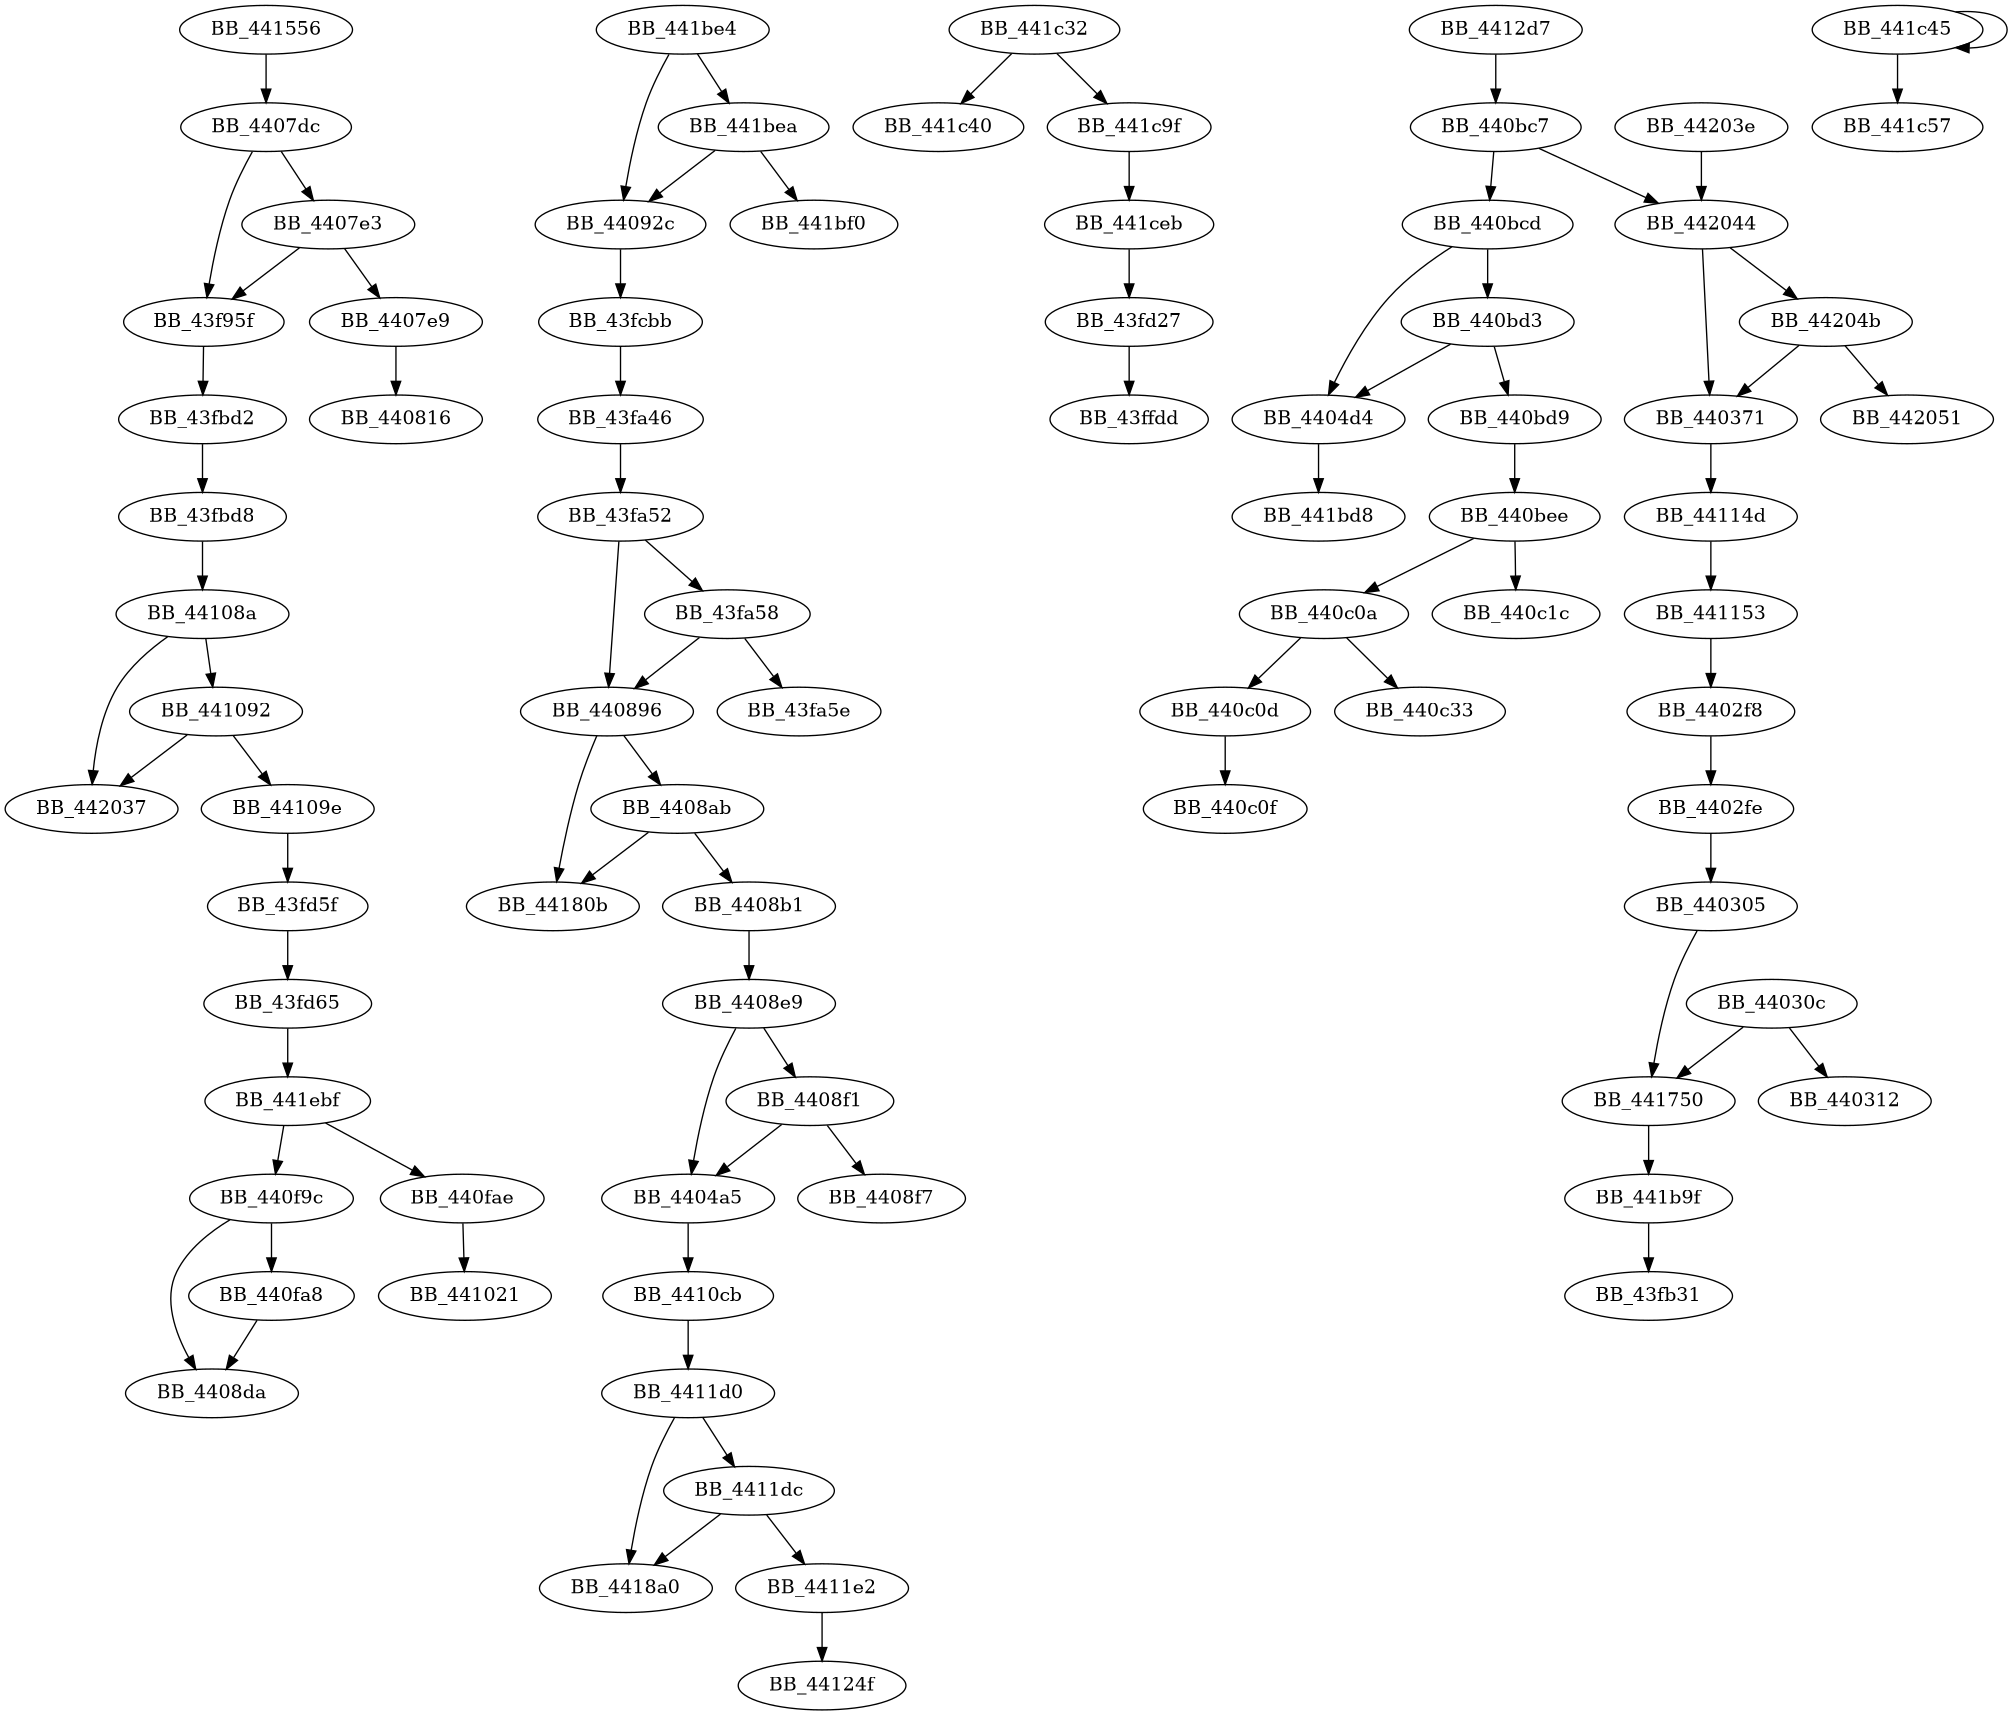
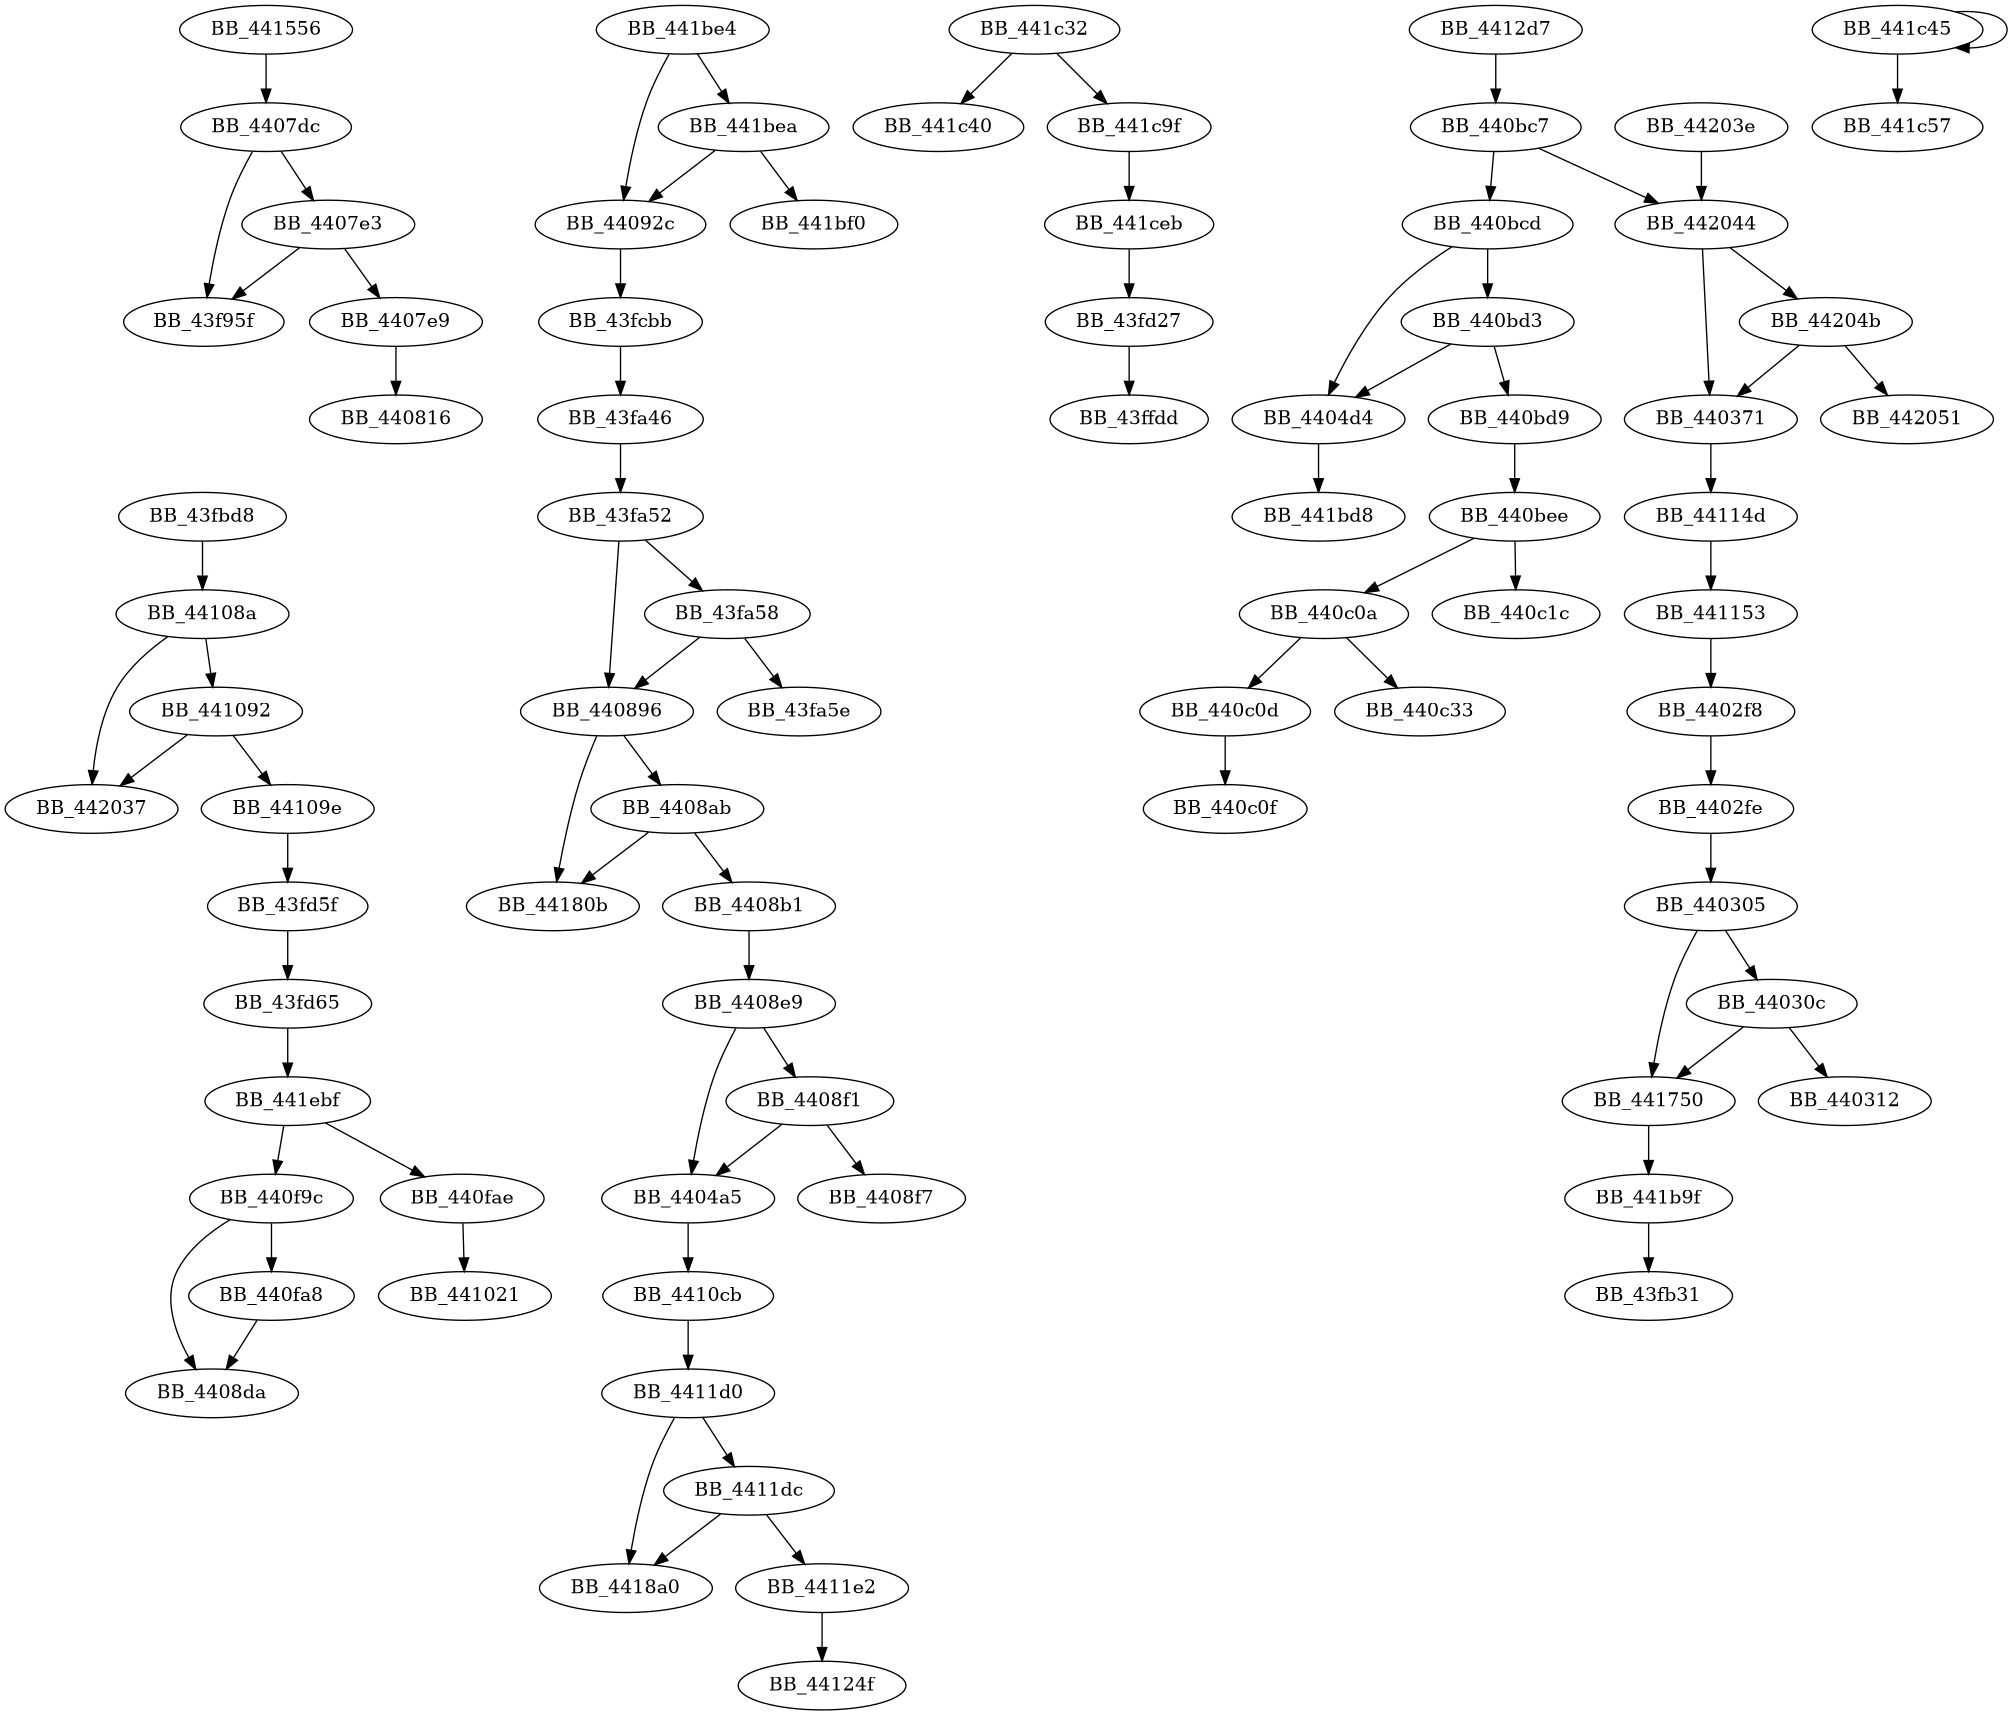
node "BB_43fbd2": removed
edge "BB_440305" -> "BB_44030c": added
